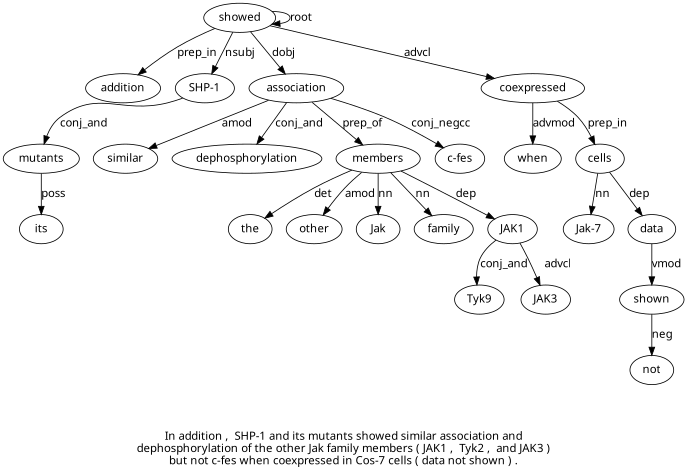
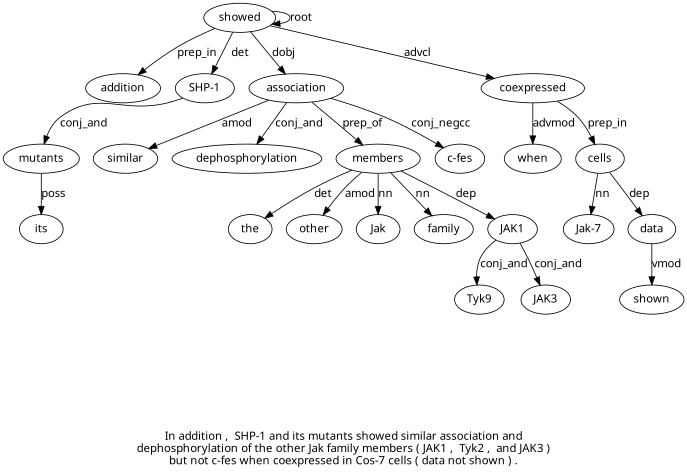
edge "showed" -> "SHP-1": label "nsubj" -> "det"
edge "JAK1" -> "JAK3": label "advcl" -> "conj_and"
node "not": removed
